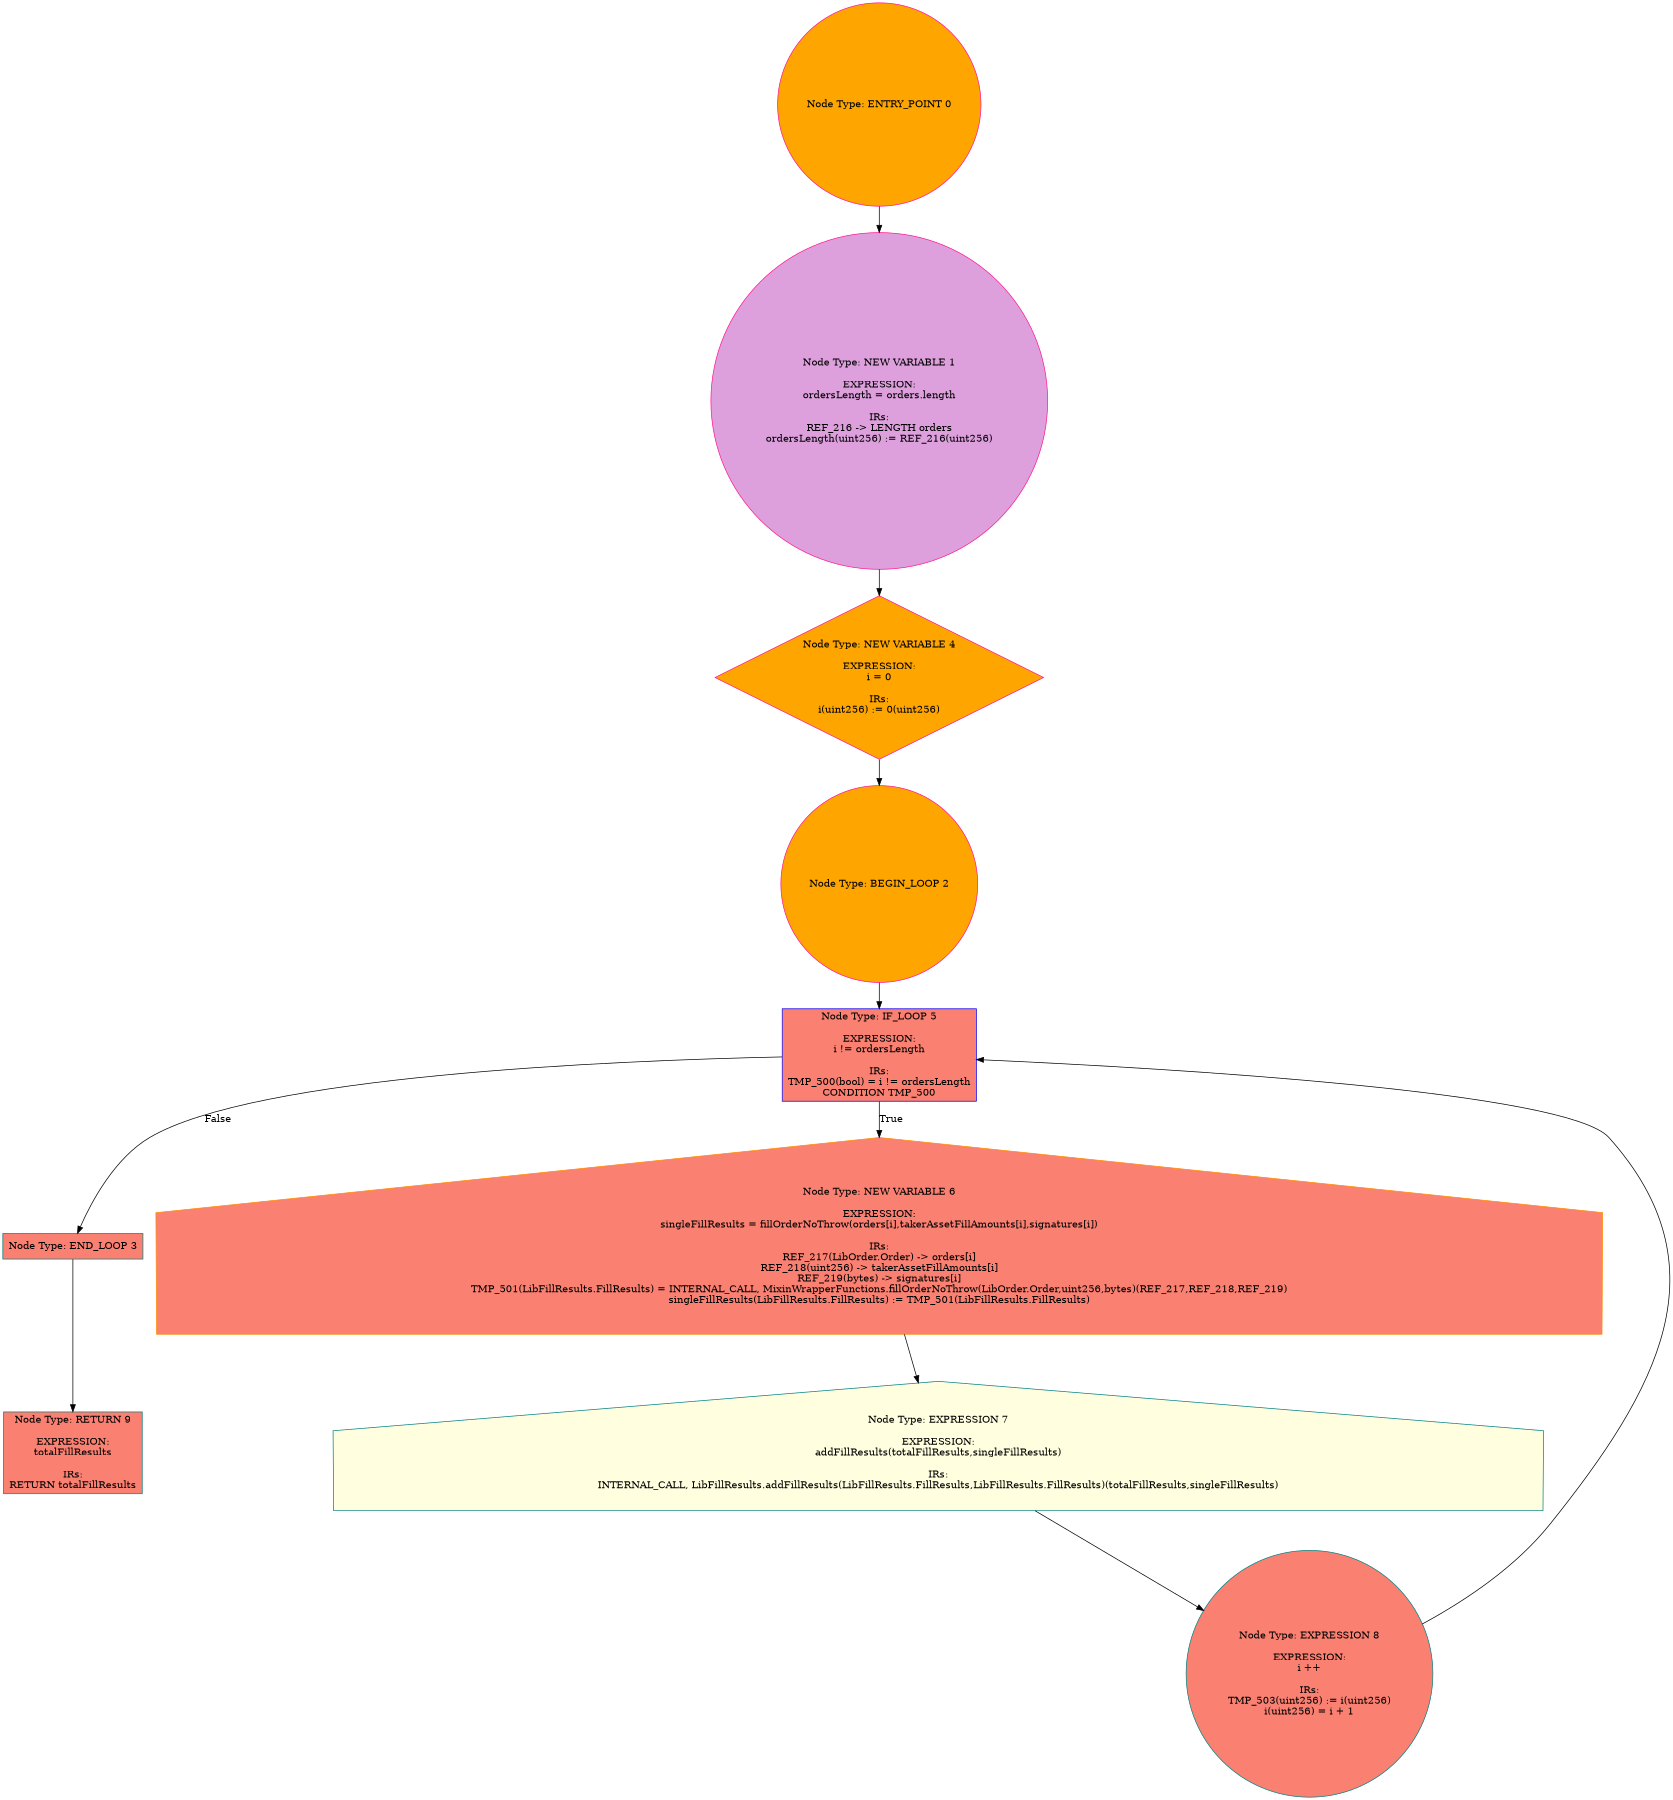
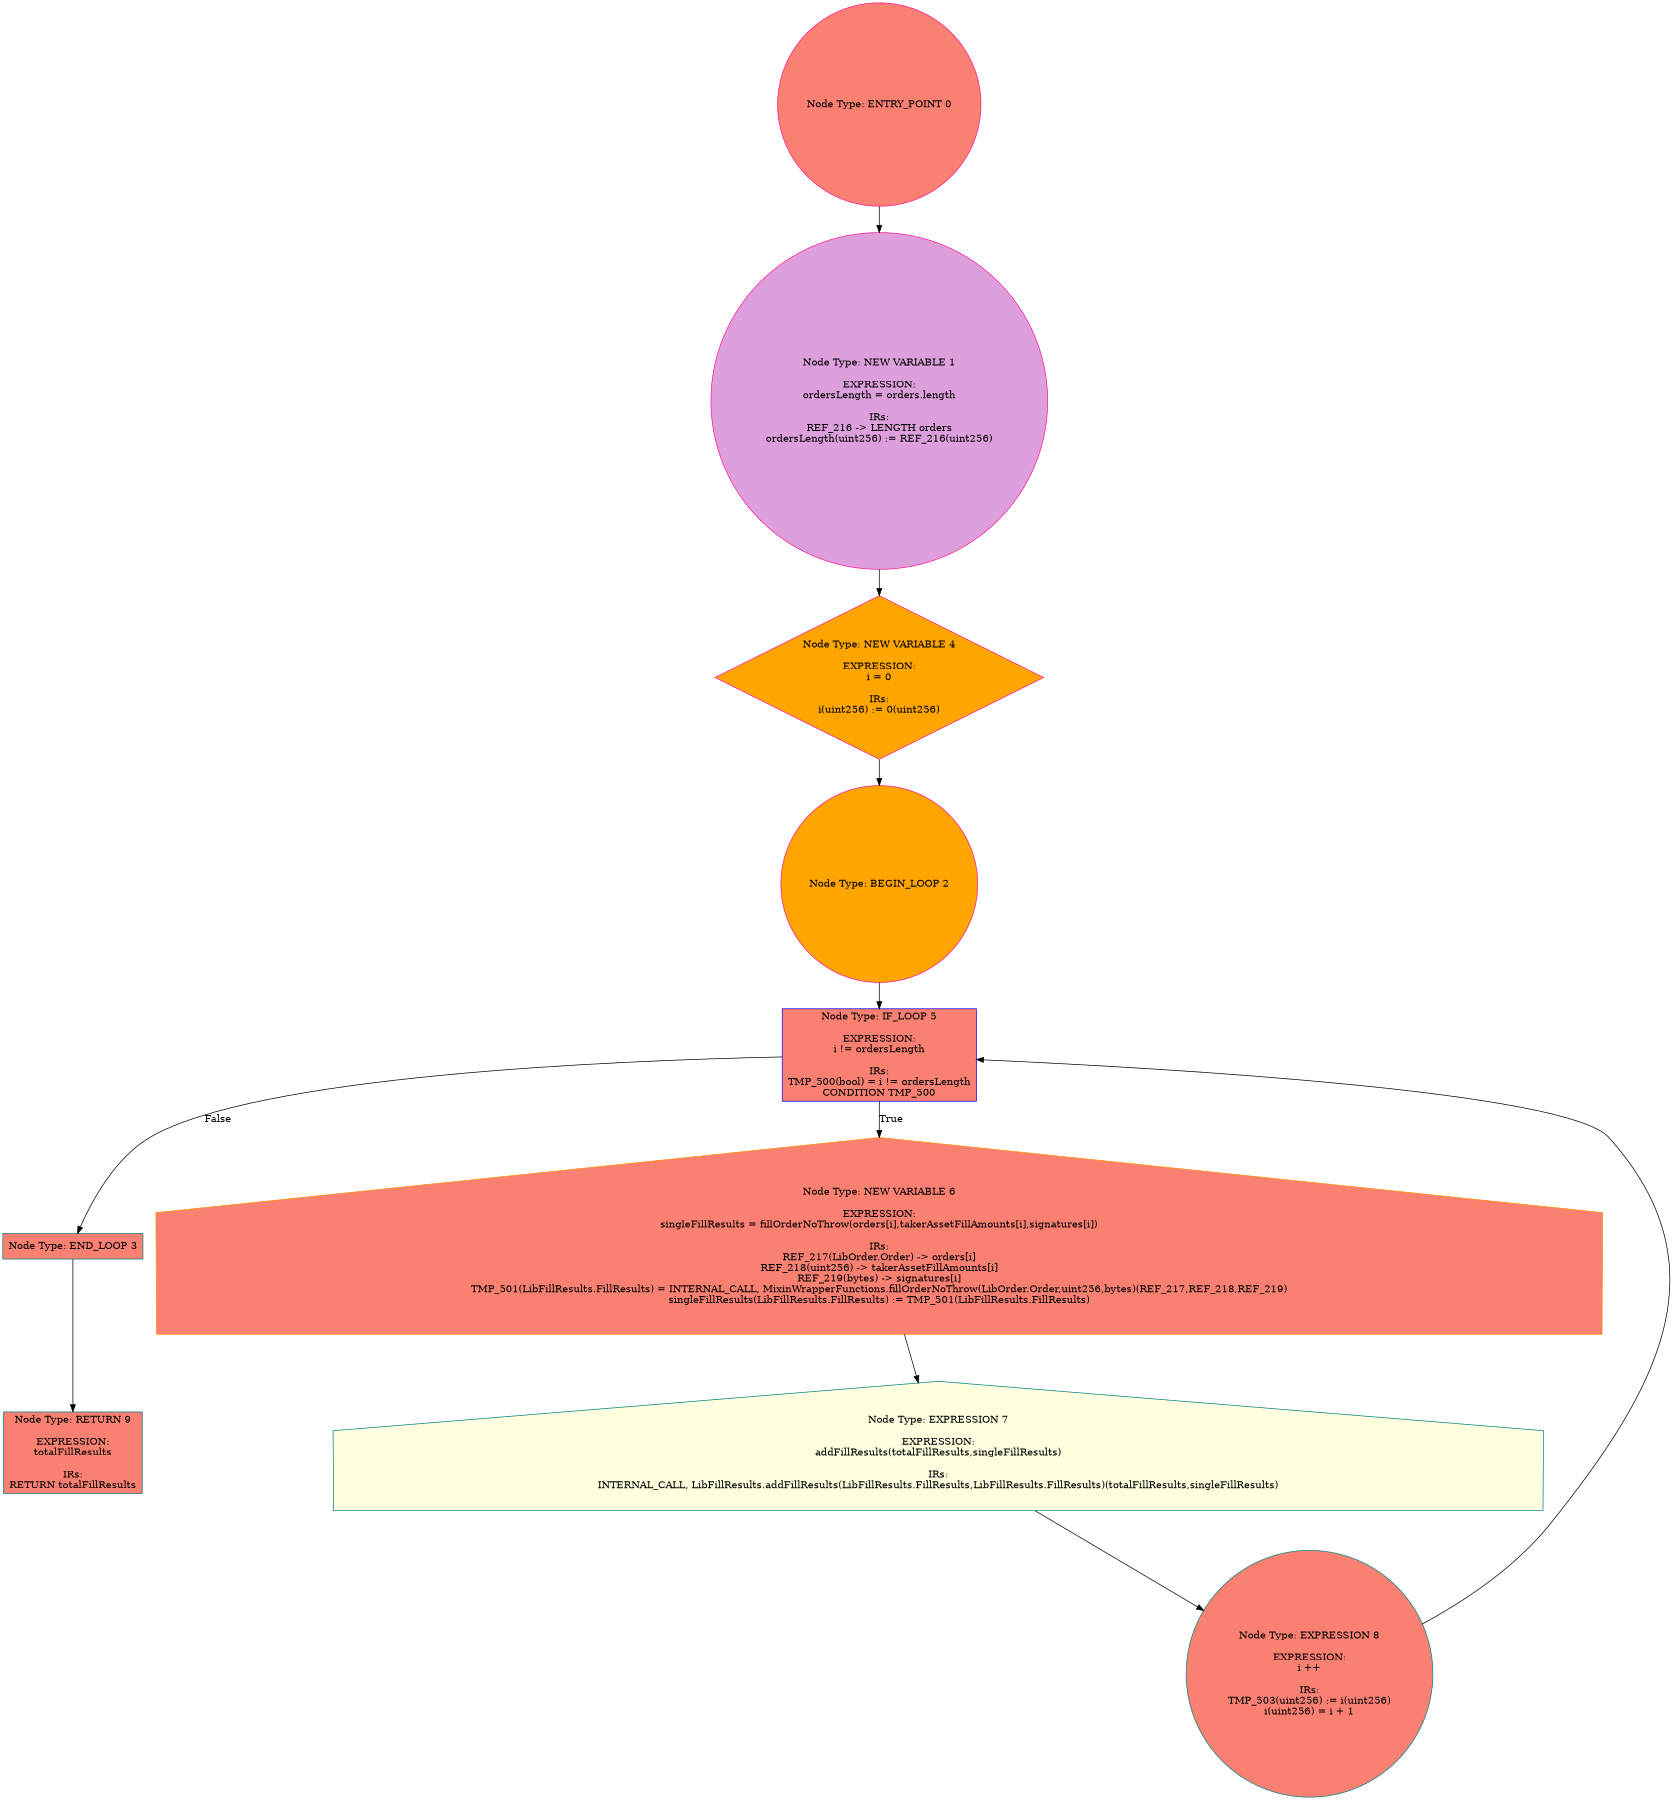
node "Node Type: ENTRY_POINT 0": fillcolor orange -> salmon
